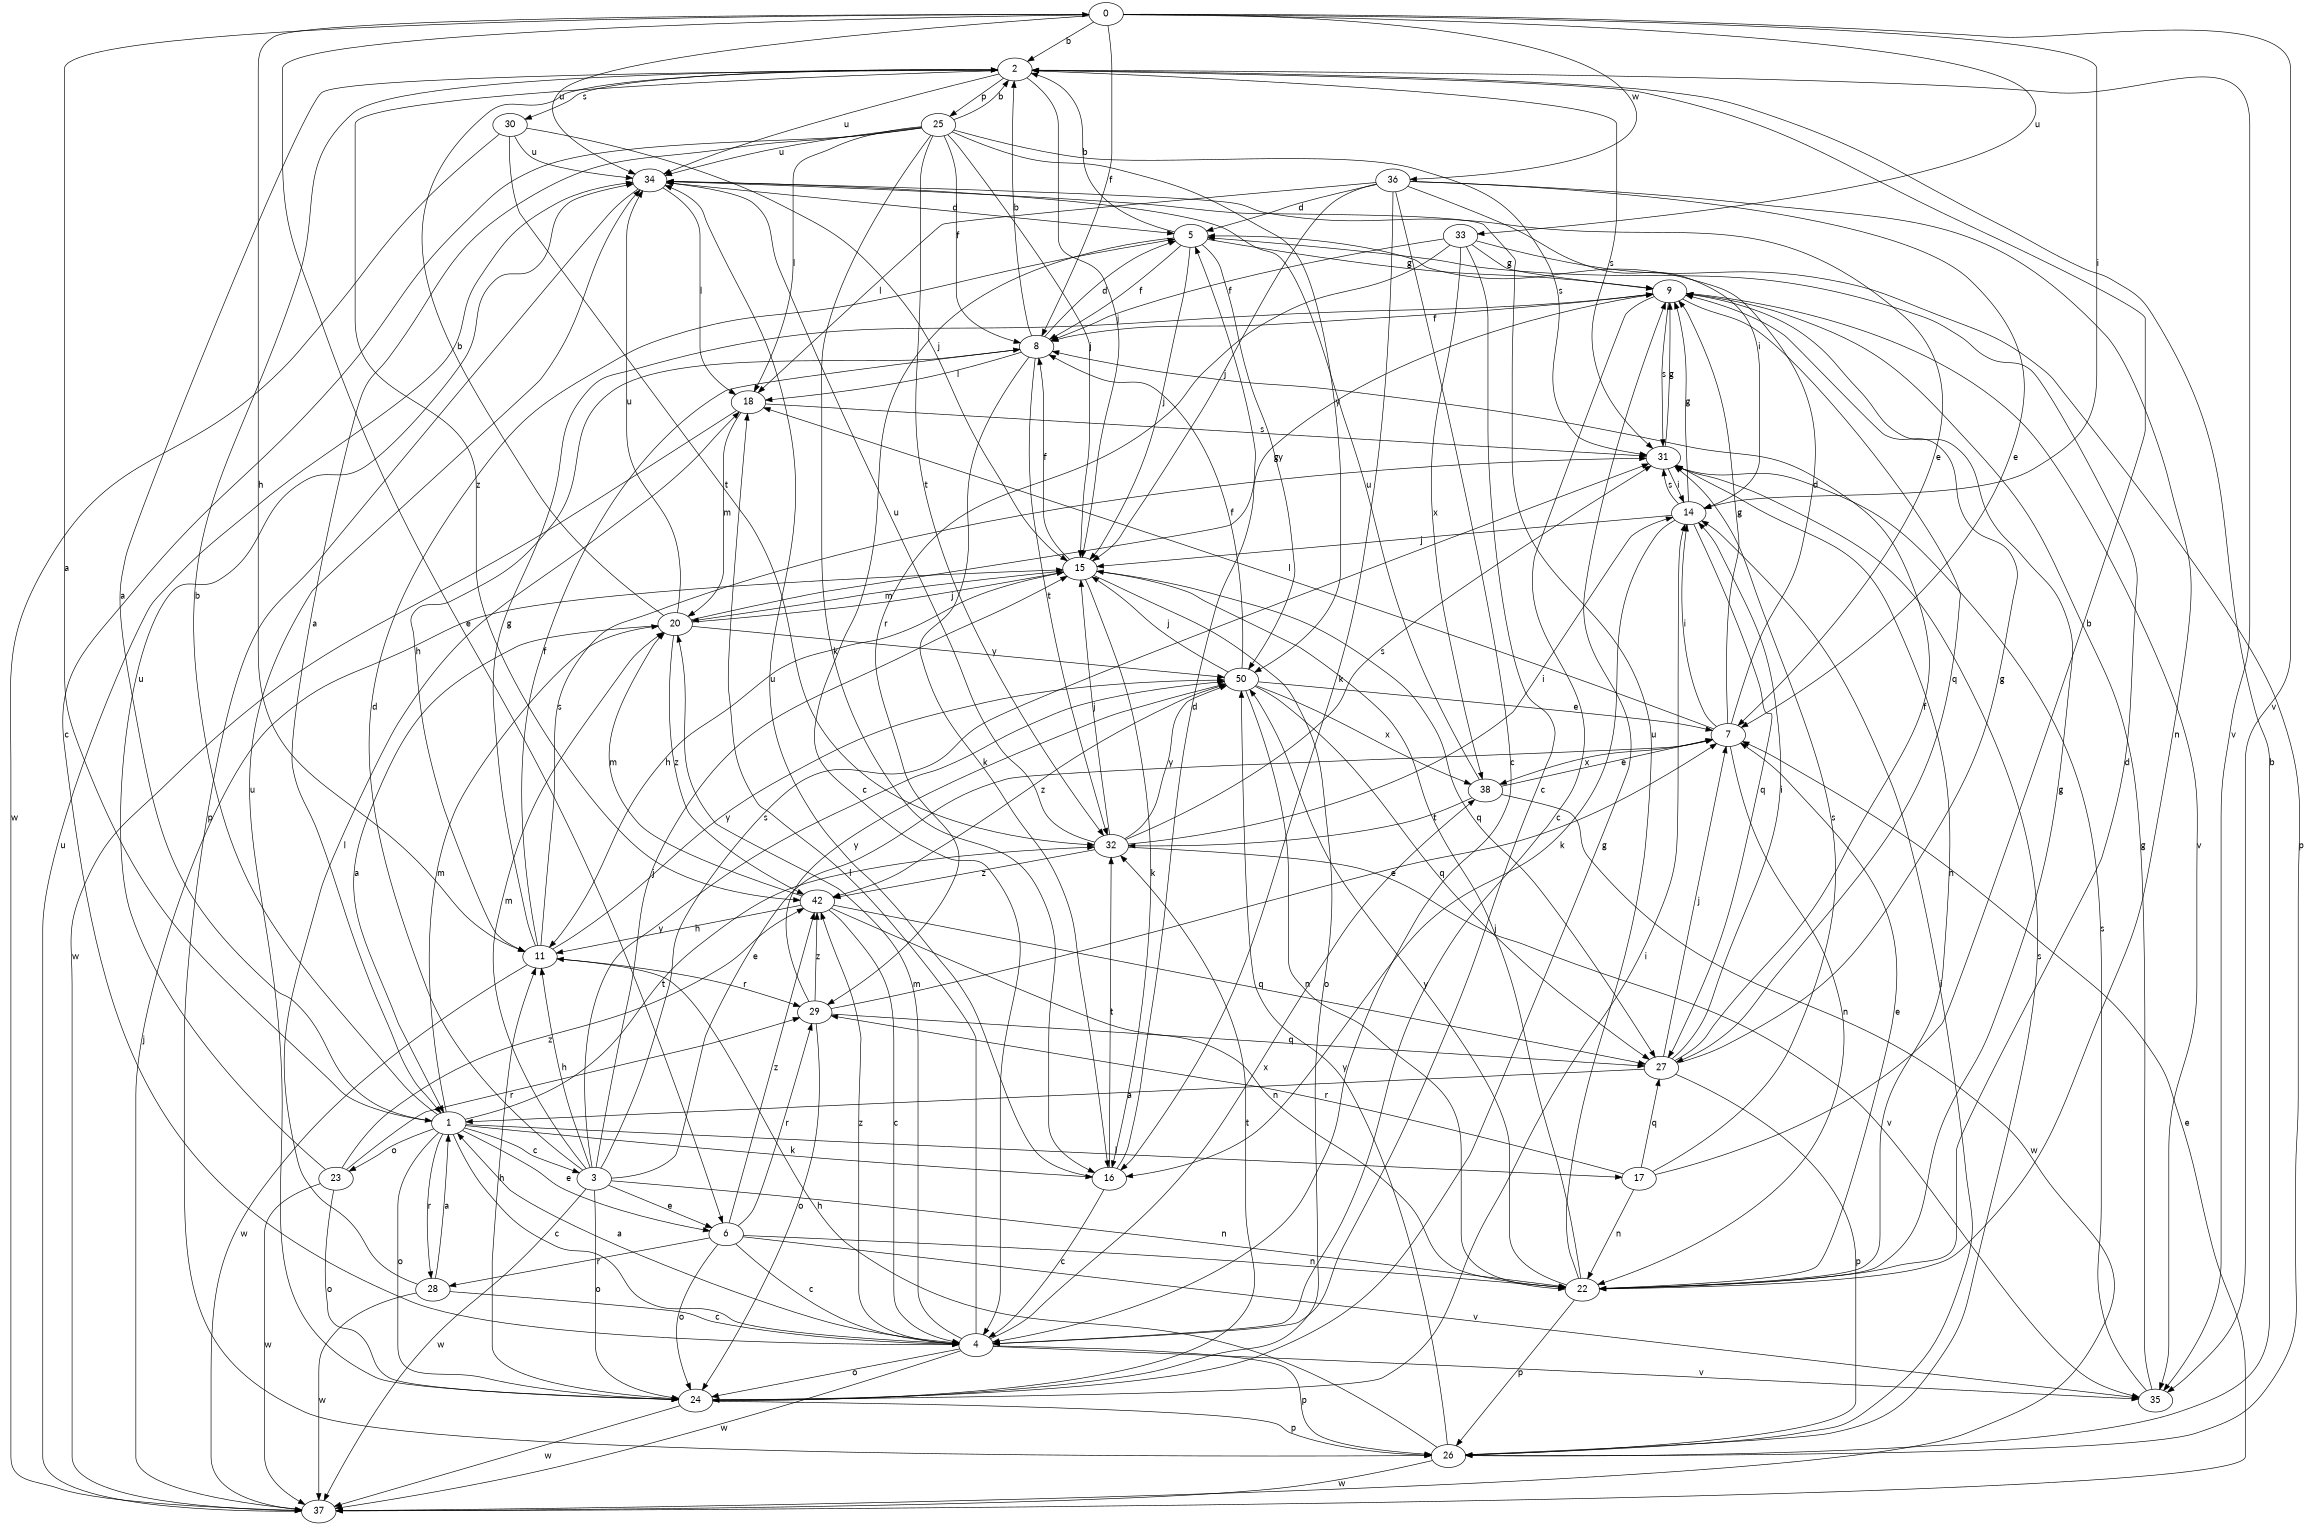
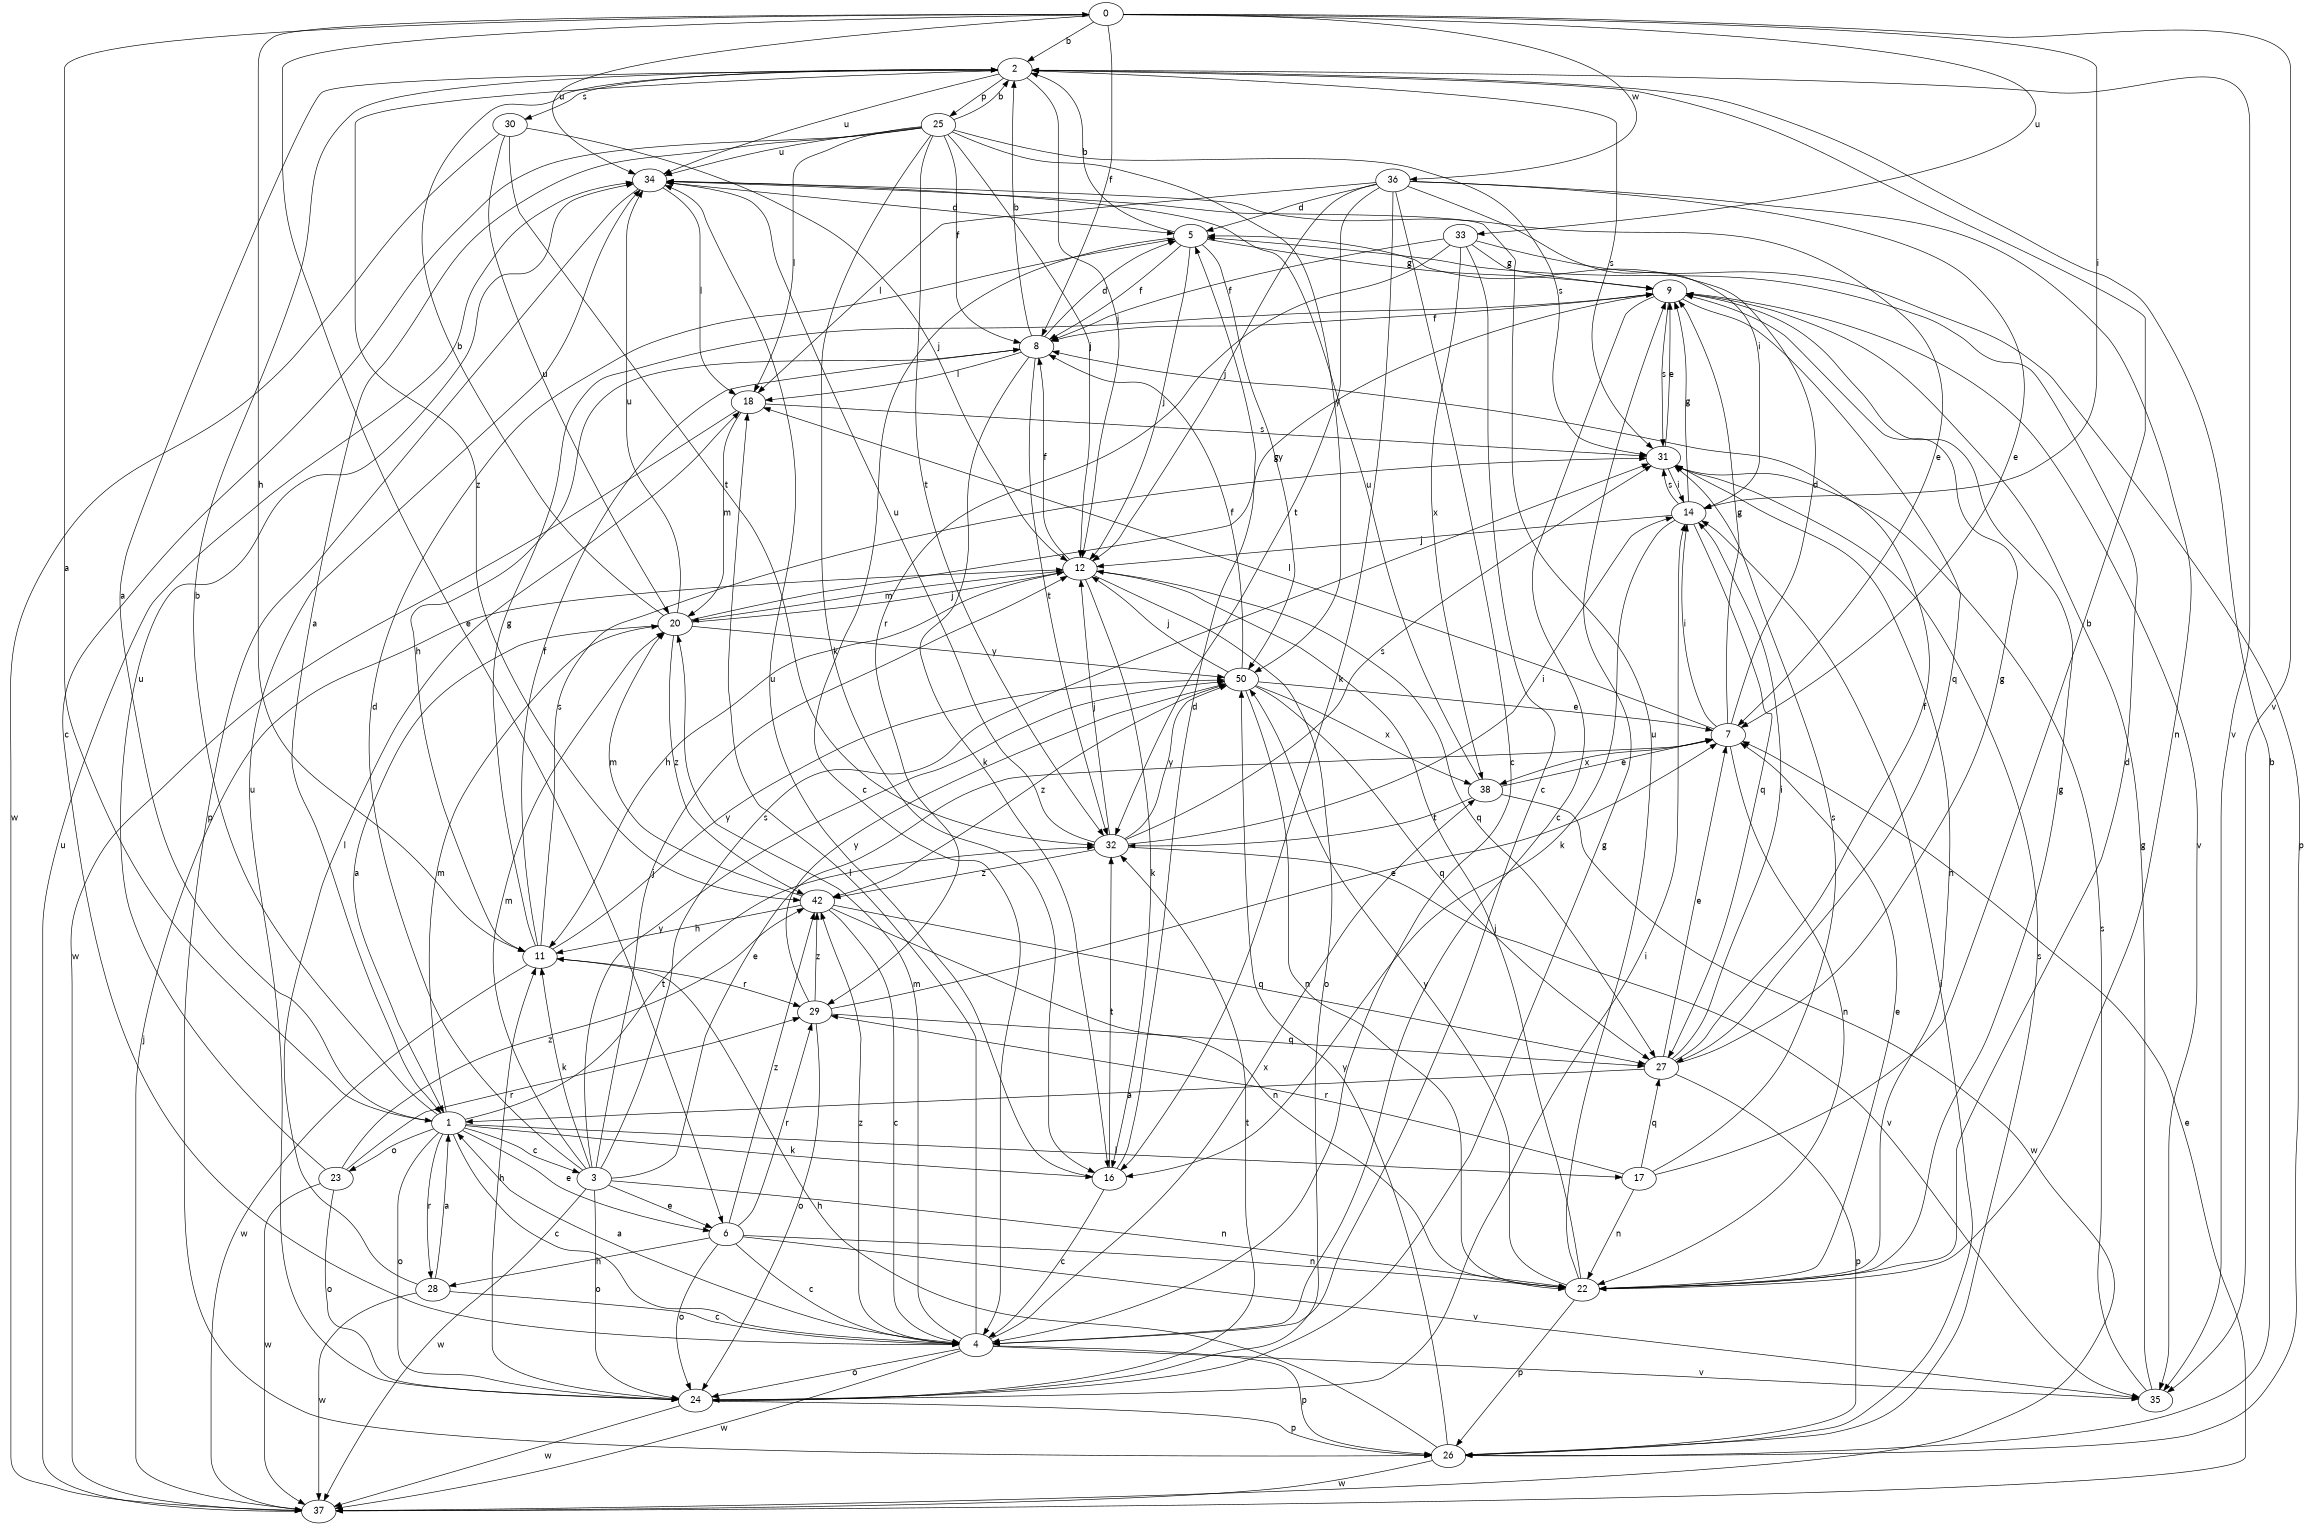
edge "30" -> "34": now "30" -> "20"
edge "31" -> "9": label "g" -> "e"
edge "36" -> "32": added, label "t"
node "15": label "15" -> "12"
edge "27" -> "7": label "j" -> "e"
edge "3" -> "11": label "h" -> "k"
edge "6" -> "28": label "r" -> "h"
